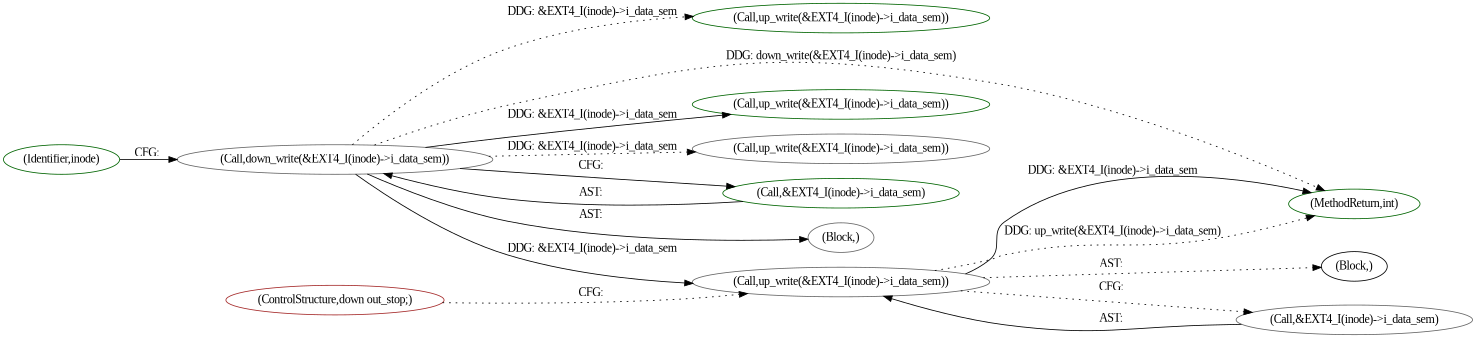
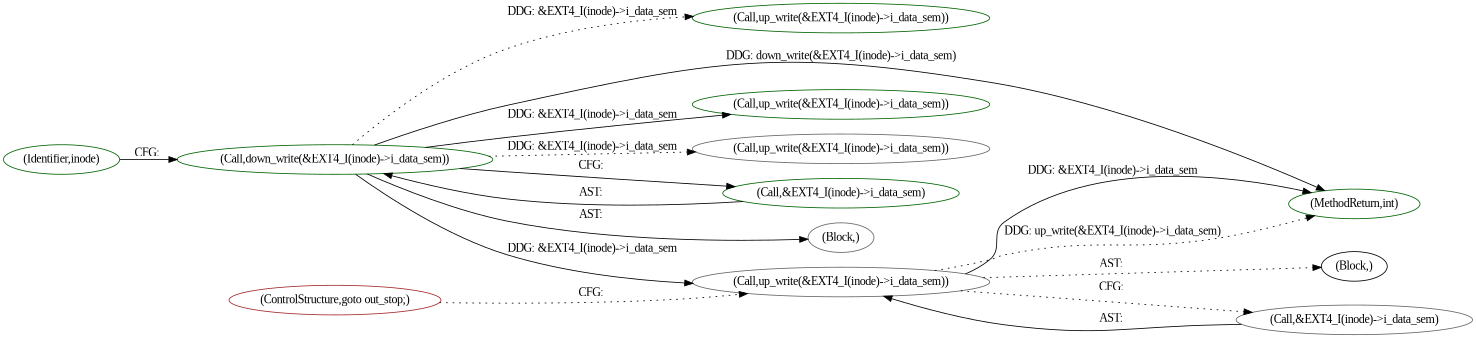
edge "(Call,down_write(&EXT4_I(inode)->i_data_sem))" -> "(MethodReturn,int)": style dotted -> solid
node "(Call,down_write(&EXT4_I(inode)->i_data_sem))": color gray40 -> darkgreen
node "(ControlStructure,down out_stop;)": label "(ControlStructure,down out_stop;)" -> "(ControlStructure,goto out_stop;)"
